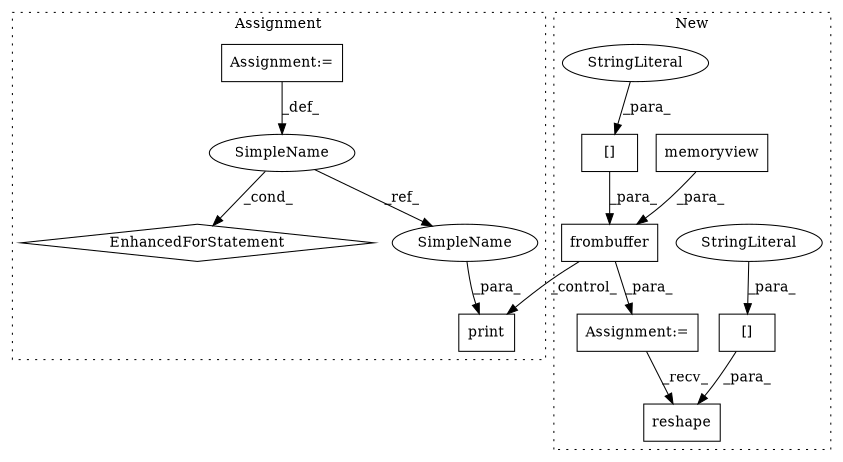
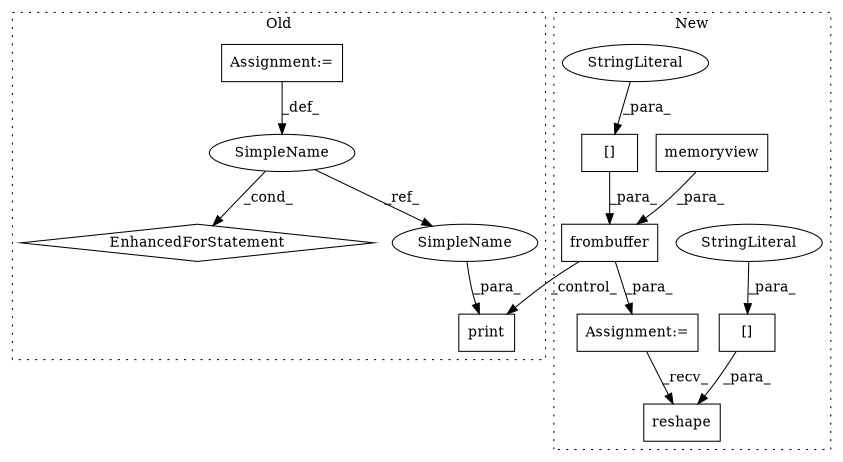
cluster "Assignment": label "Assignment" -> "Old"
